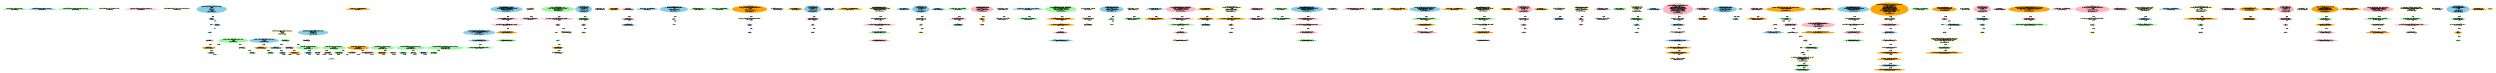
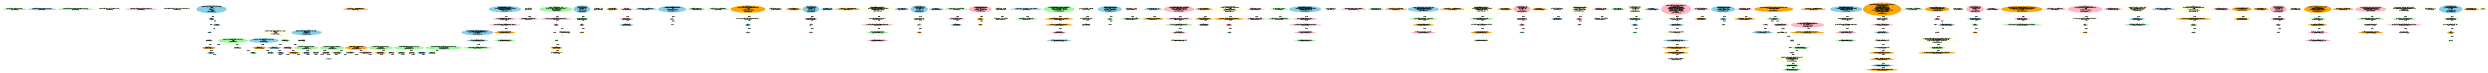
edge "241_ end_if" -> "241_ if 1507-if-242-243": reversed
